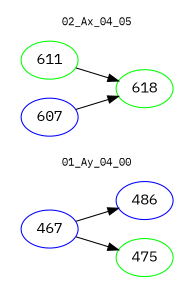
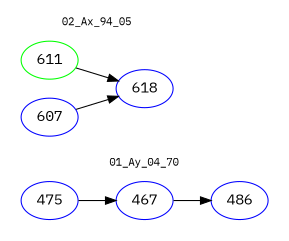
cluster "02_Ax_04_05": label "02_Ax_04_05" -> "02_Ax_94_05"
node "618": color green -> blue
cluster "01_Ay_04_00": label "01_Ay_04_00" -> "01_Ay_04_70"
edge "467" -> "475": reversed
node "475": color green -> blue
